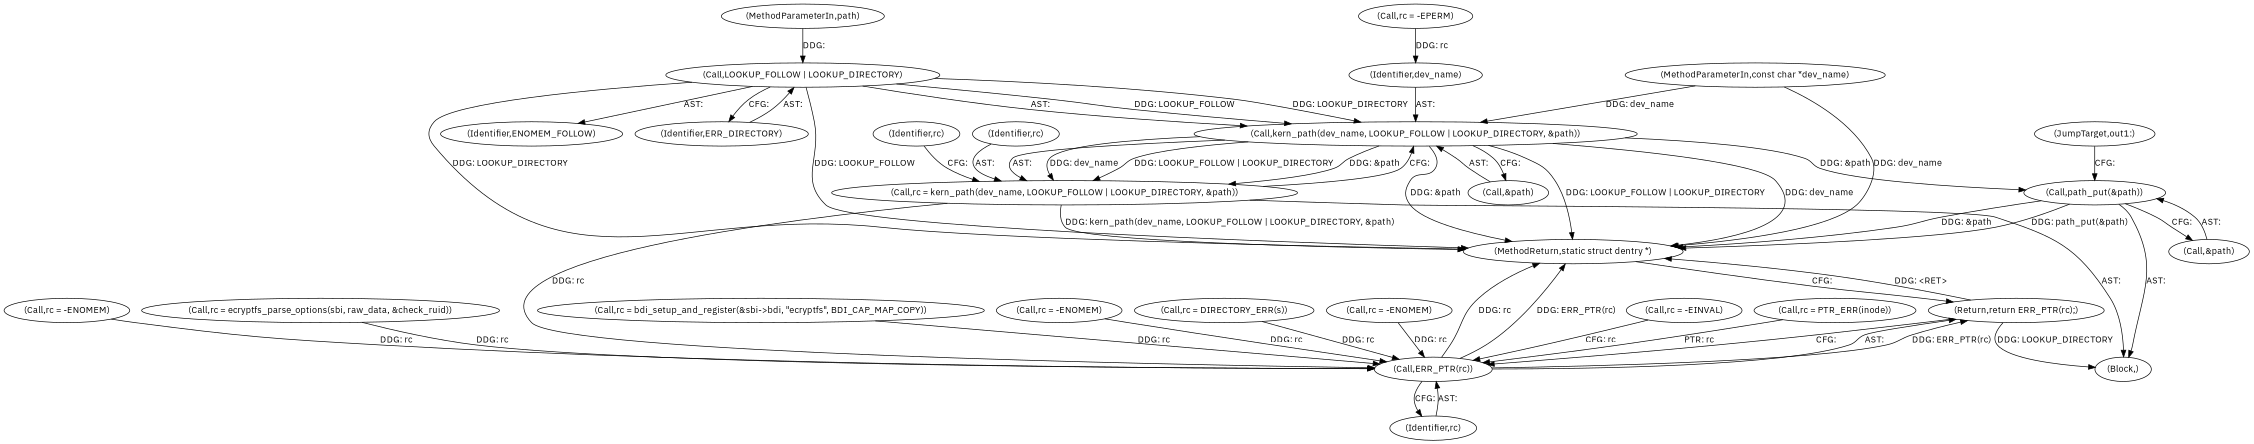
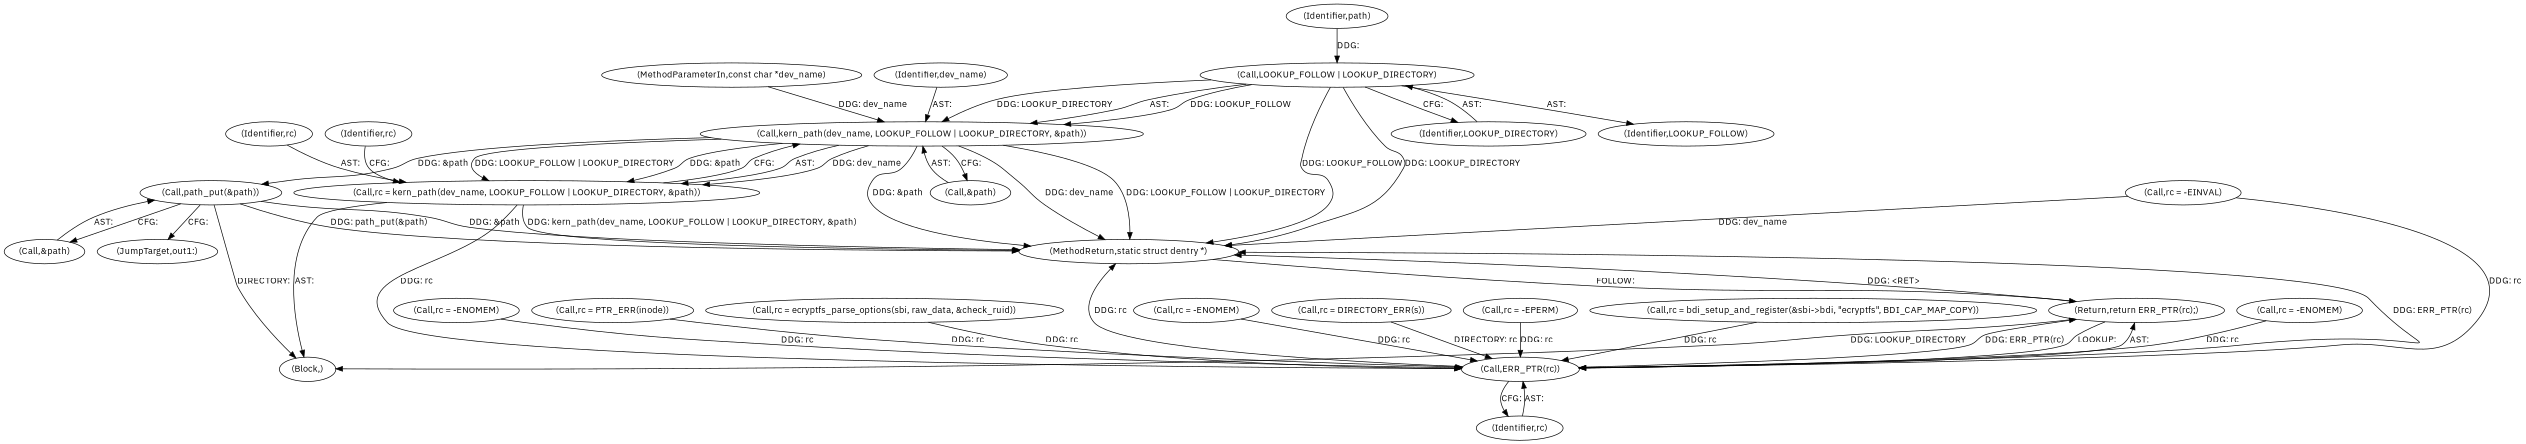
node "(MethodParameterIn,path)": label "(MethodParameterIn,path)" -> "(Identifier,path)"
edge "(Call,rc = -EPERM)" -> "(Identifier,dev_name)": now "(Call,rc = -EPERM)" -> "(Call,ERR_PTR(rc))"
node "(Identifier,ENOMEM_FOLLOW)": label "(Identifier,ENOMEM_FOLLOW)" -> "(Identifier,LOOKUP_FOLLOW)"
node "(Identifier,ERR_DIRECTORY)": label "(Identifier,ERR_DIRECTORY)" -> "(Identifier,LOOKUP_DIRECTORY)"
edge "(JumpTarget,out1:)" -> "(Call,path_put(&path))": reversed
edge "(MethodParameterIn,const char *dev_name)" -> "(MethodReturn,static struct dentry *)": now "(Call,rc = -EINVAL)" -> "(MethodReturn,static struct dentry *)"
edge "(MethodReturn,static struct dentry *)" -> "(Return,return ERR_PTR(rc);)": label "CFG: " -> "FOLLOW: "
edge "(Call,path_put(&path))" -> "(Block,)": label "AST: " -> "DIRECTORY: "
edge "(Call,rc = DIRECTORY_ERR(s))" -> "(Call,ERR_PTR(rc))": label "DDG: rc" -> "DIRECTORY: rc"
edge "(Call,rc = -EINVAL)" -> "(Call,ERR_PTR(rc))": label "CFG: rc" -> "DDG: rc"
edge "(Call,rc = PTR_ERR(inode))" -> "(Call,ERR_PTR(rc))": label "PTR: rc" -> "DDG: rc"
edge "(Return,return ERR_PTR(rc);)" -> "(Call,ERR_PTR(rc))": label "CFG: " -> "LOOKUP: "
